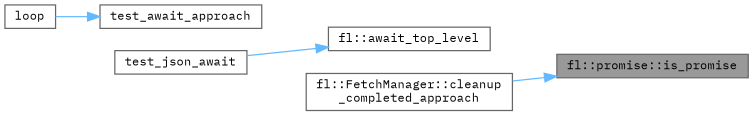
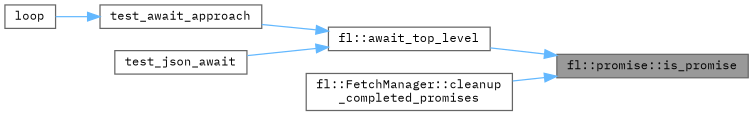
edge "test_await_approach" -> "fl::await_top_level": added
edge "fl::await_top_level" -> "fl::promise::is_promise": added
node "fl::FetchManager::cleanup _completed_approach": label "fl::FetchManager::cleanup _completed_approach" -> "fl::FetchManager::cleanup _completed_promises"
